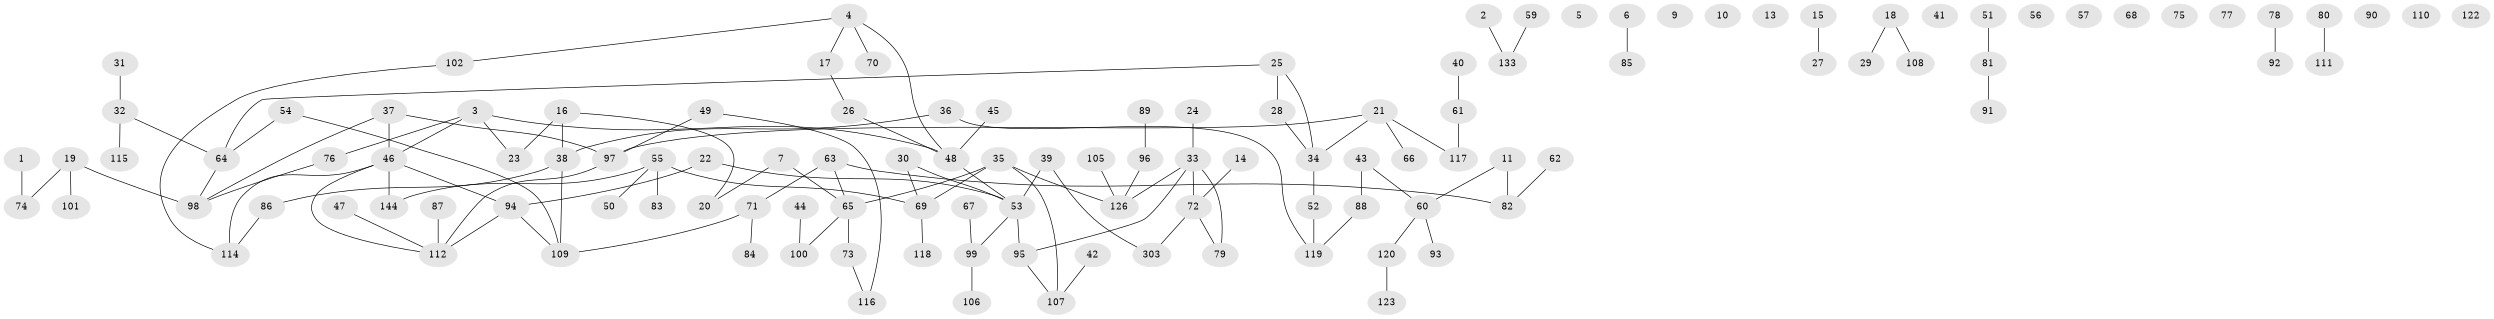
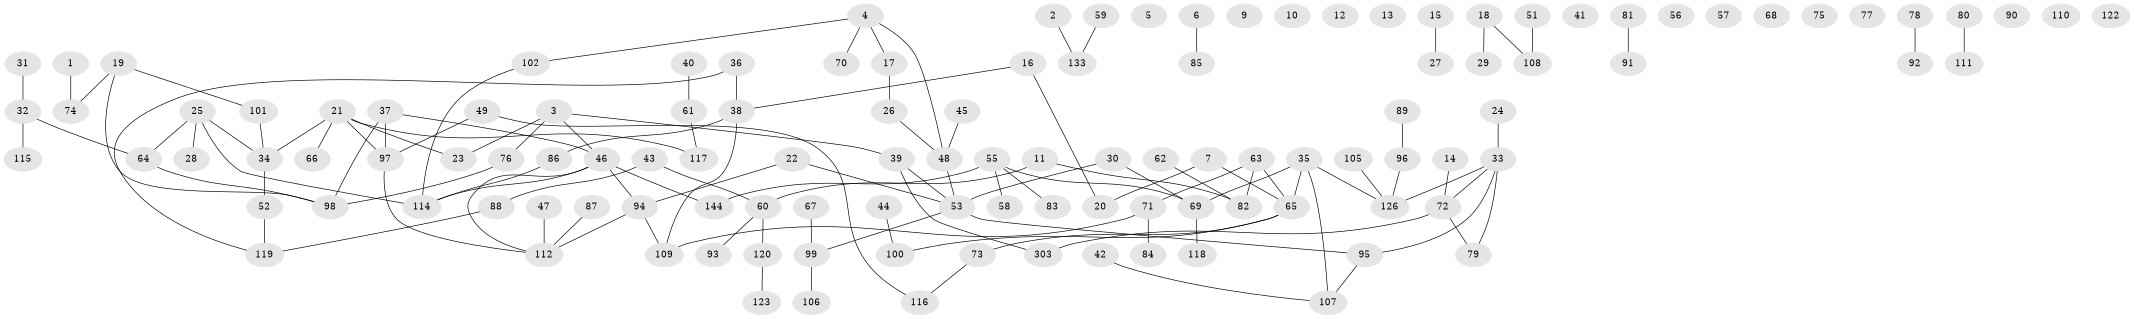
node "12": added
edge "51" -- "81": now "51" -- "108"
node "54": removed
edge "3" -- "48": now "3" -- "39"
edge "16" -- "23": now "21" -- "23"
edge "28" -- "34": now "101" -- "34"
edge "25" -- "114": added
node "50": label "50" -> "58"
